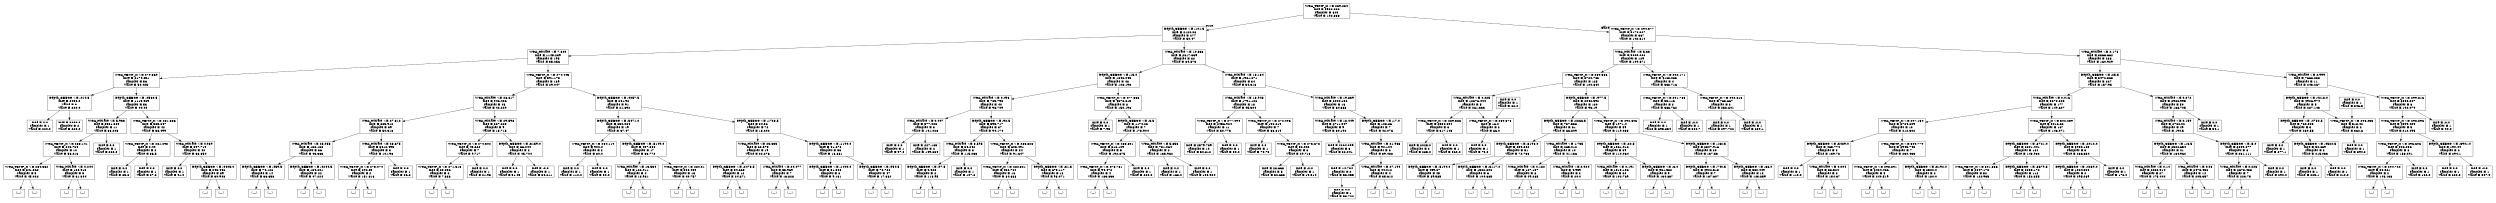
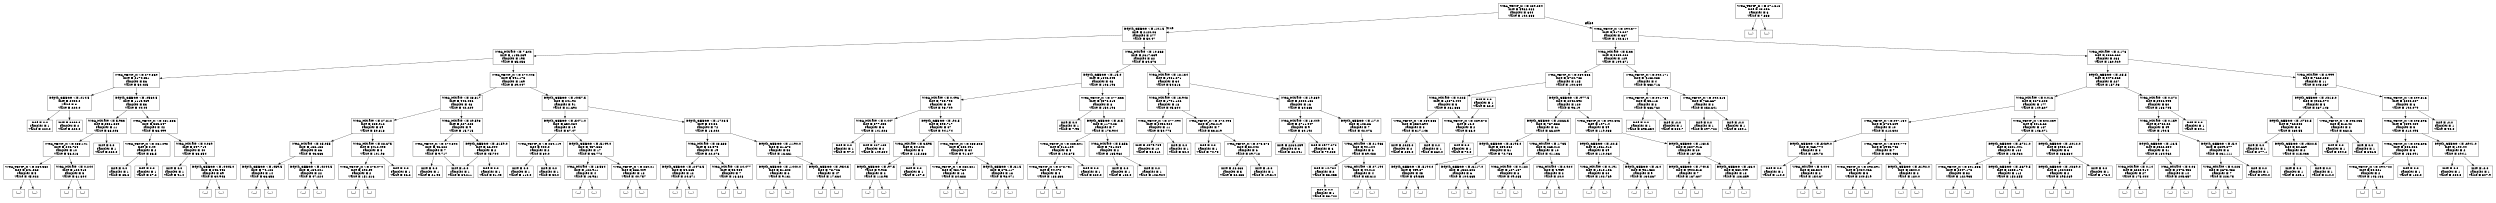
edge "mse = 0.0 samples = 1 value = 346.5" -> "WOA_TEMP_K <= 298.235 mse = 518.42 samples = 2 value = 362.6": reversed
node "mse = 2977.278 samples = 6 value = 79.083": added
edge "WOA_TEMP_K <= 274.302 mse = 43.622 samples = 7 value = 9.717" -> "WOA_TEMP_K <= 271.316 mse = 23.856 samples = 6 value = 7.838": now "WOA_TEMP_K <= 274.302 mse = 43.622 samples = 7 value = 9.717" -> "mse = -0.0 samples = 1 value = 34.211"
node "Depth_GEBCO <= -97.5 mse = 9.923 samples = 2 value = 118.95": label "Depth_GEBCO <= -97.5 mse = 9.923 samples = 2 value = 118.95" -> "Depth_GEBCO <= -97.5 value = 9.923 samples = 2 value = 118.95"
